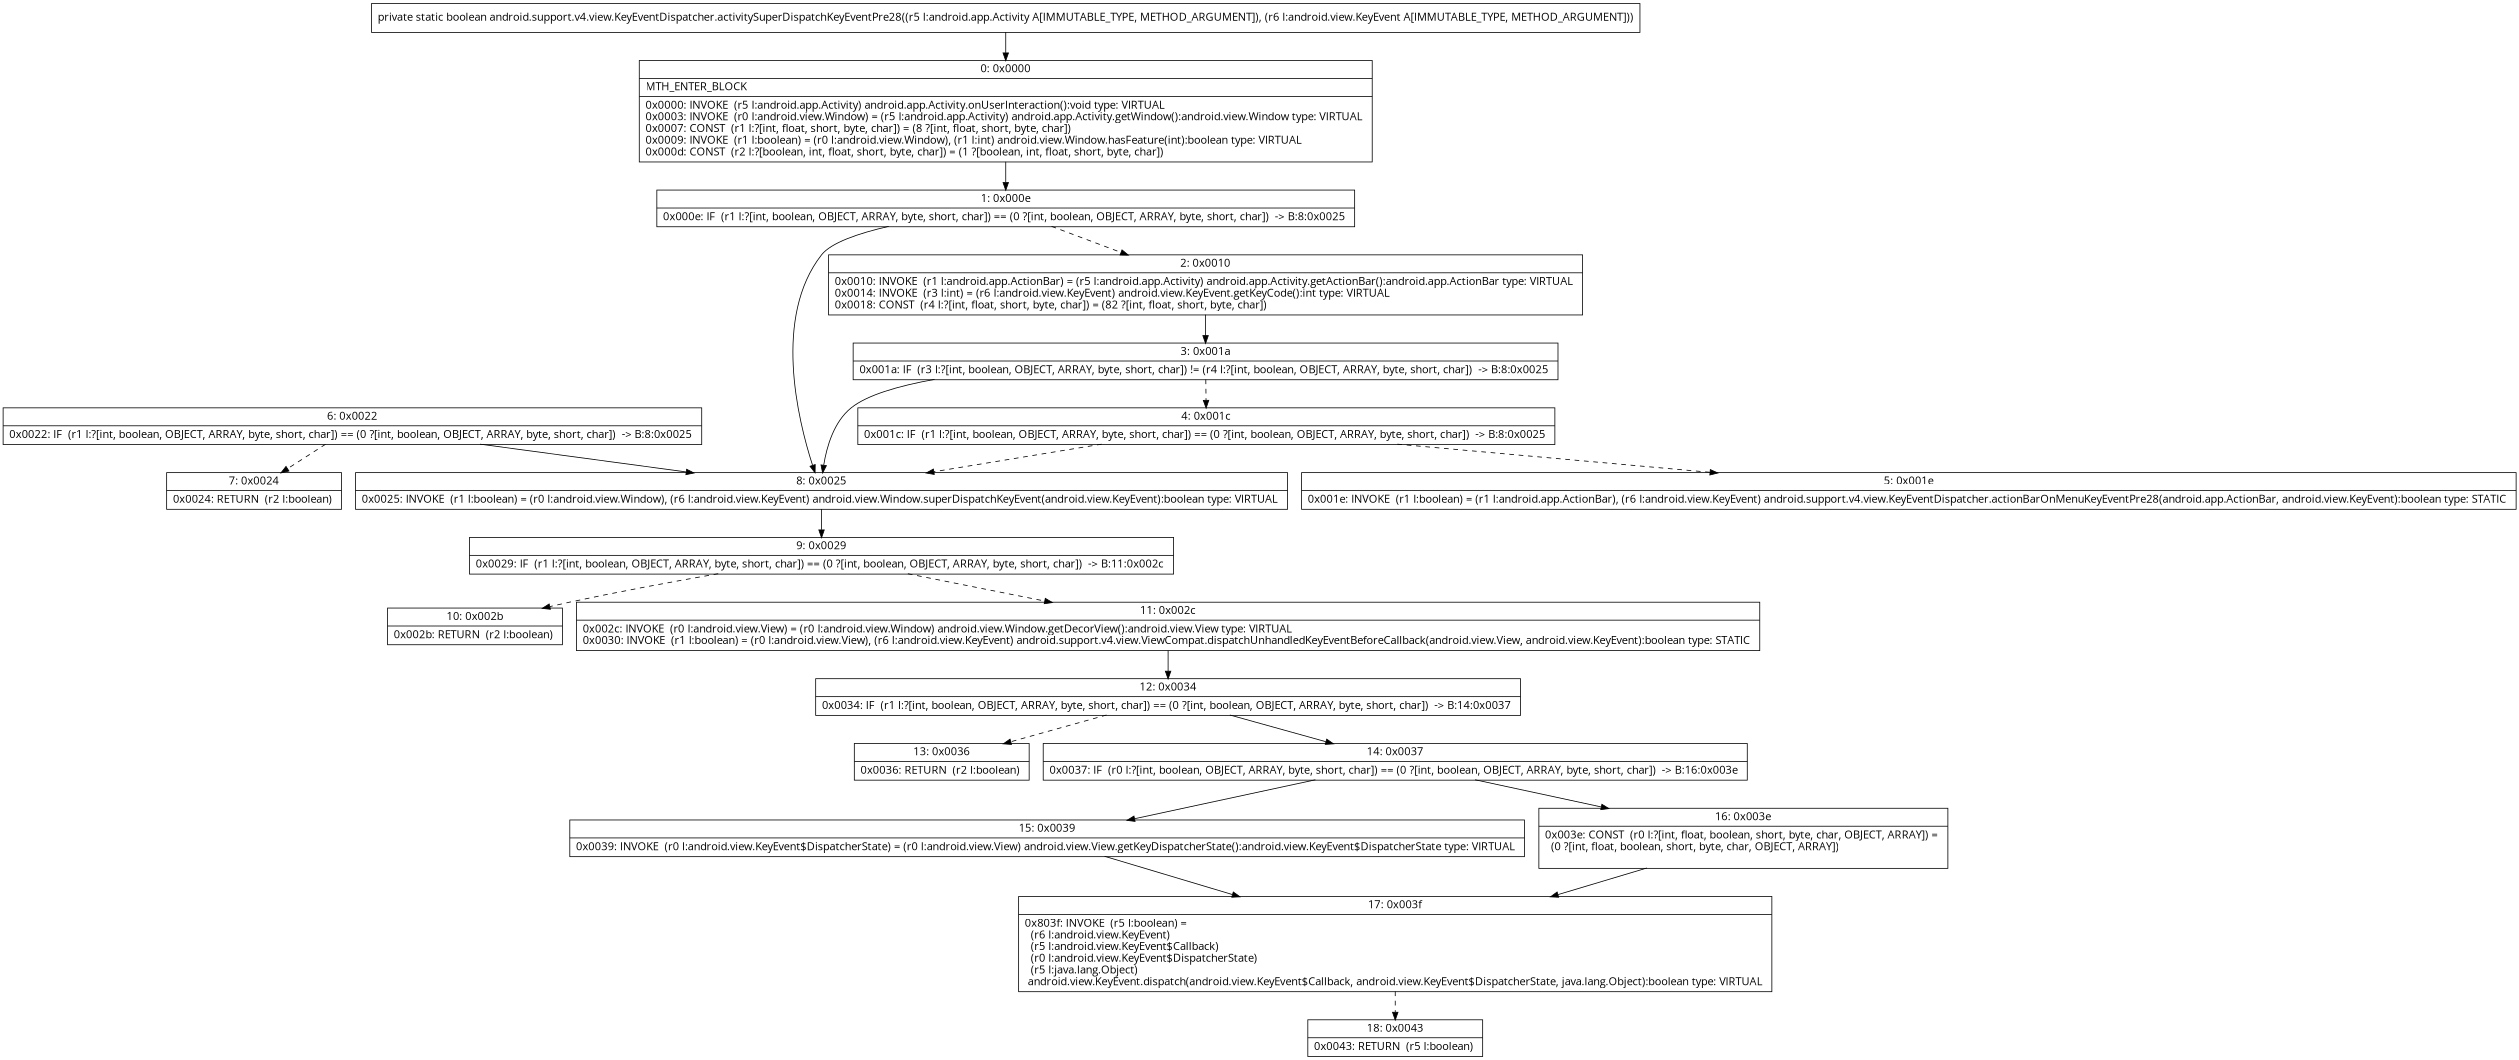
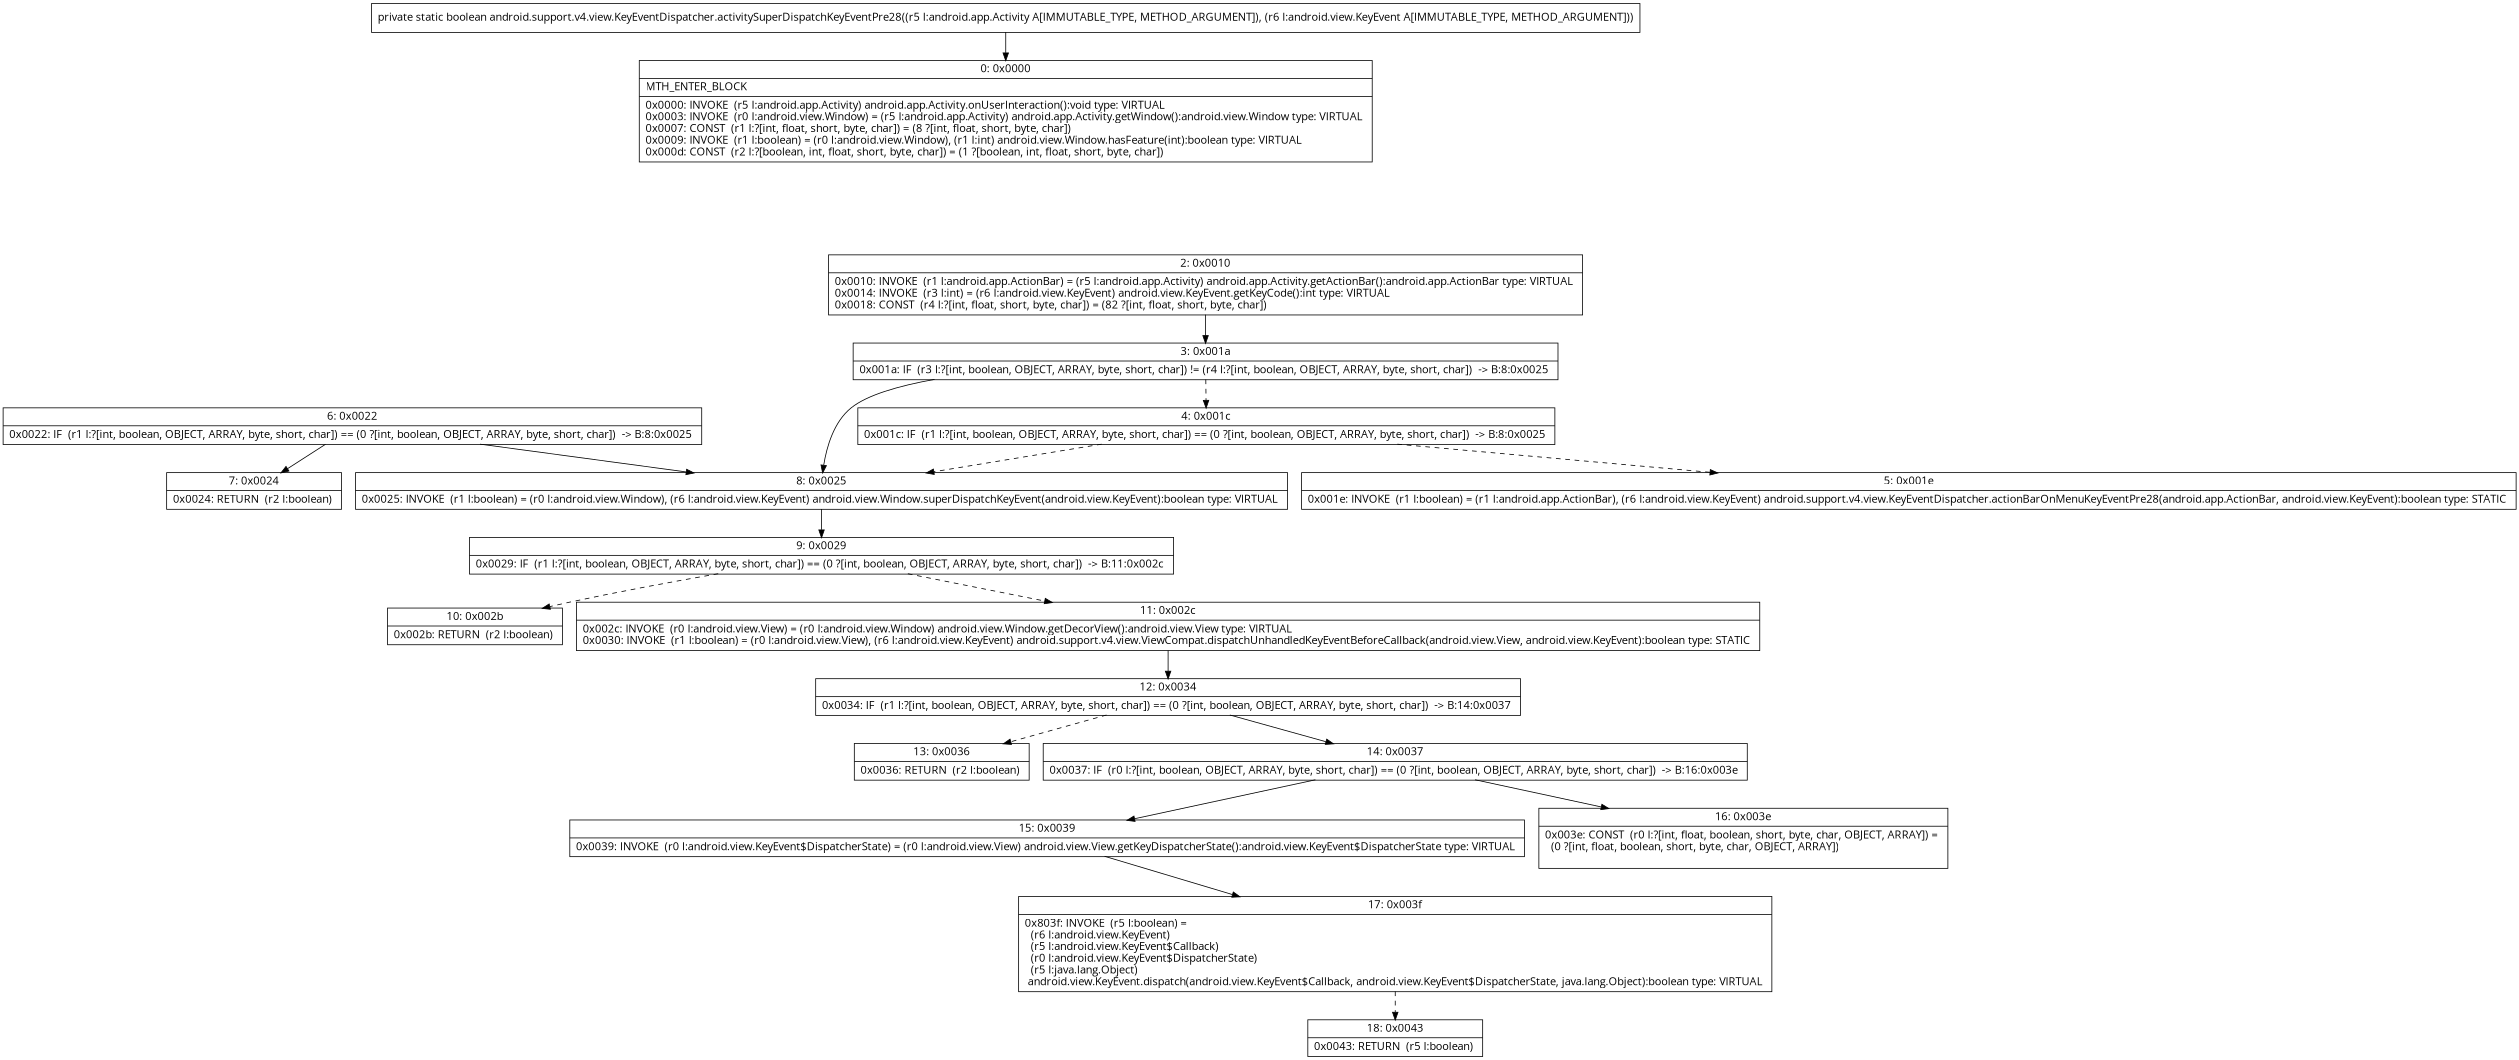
node "1: 0x000e": removed
edge "6: 0x0022" -> "7: 0x0024": style dashed -> solid
edge "16: 0x003e" -> "17: 0x003f": removed
